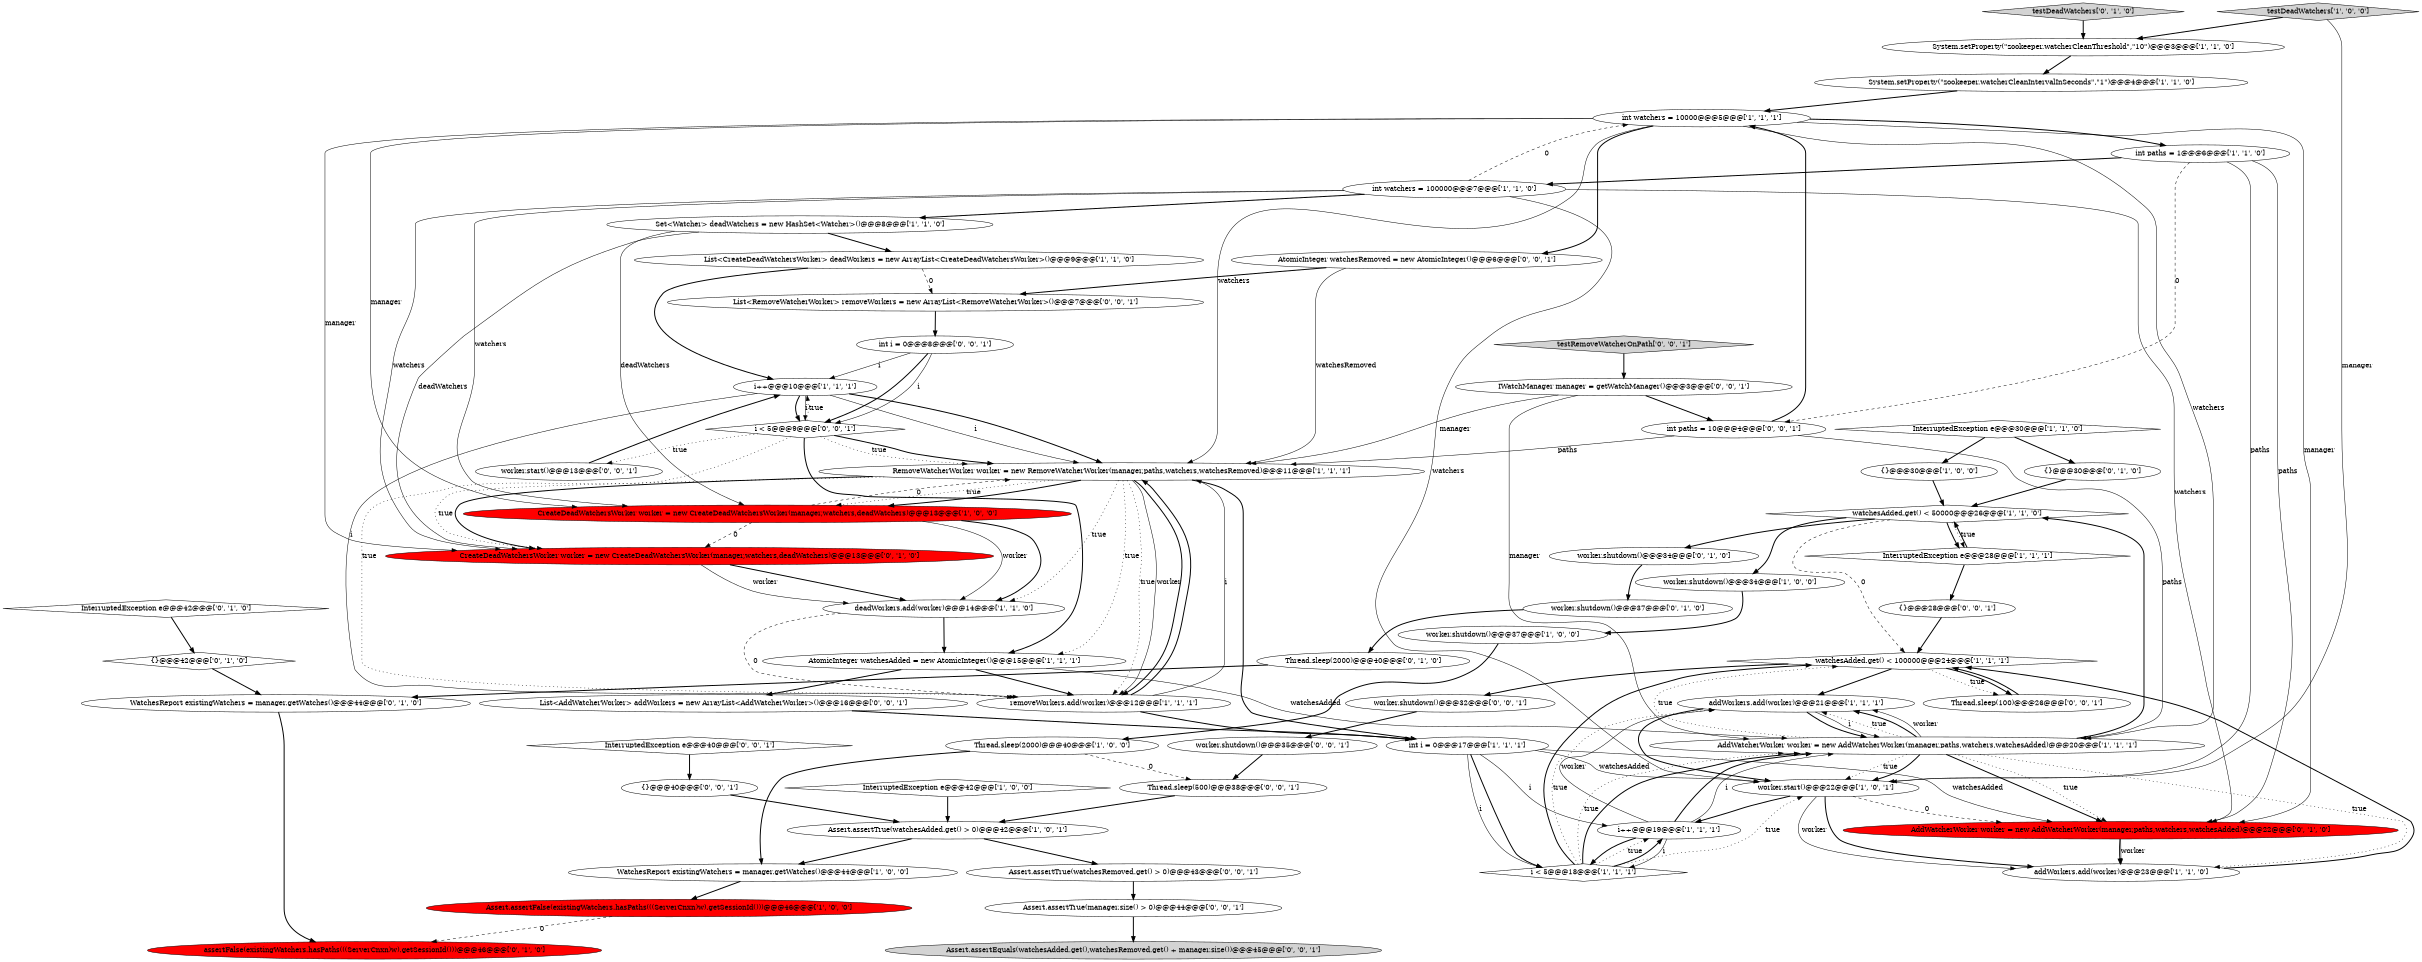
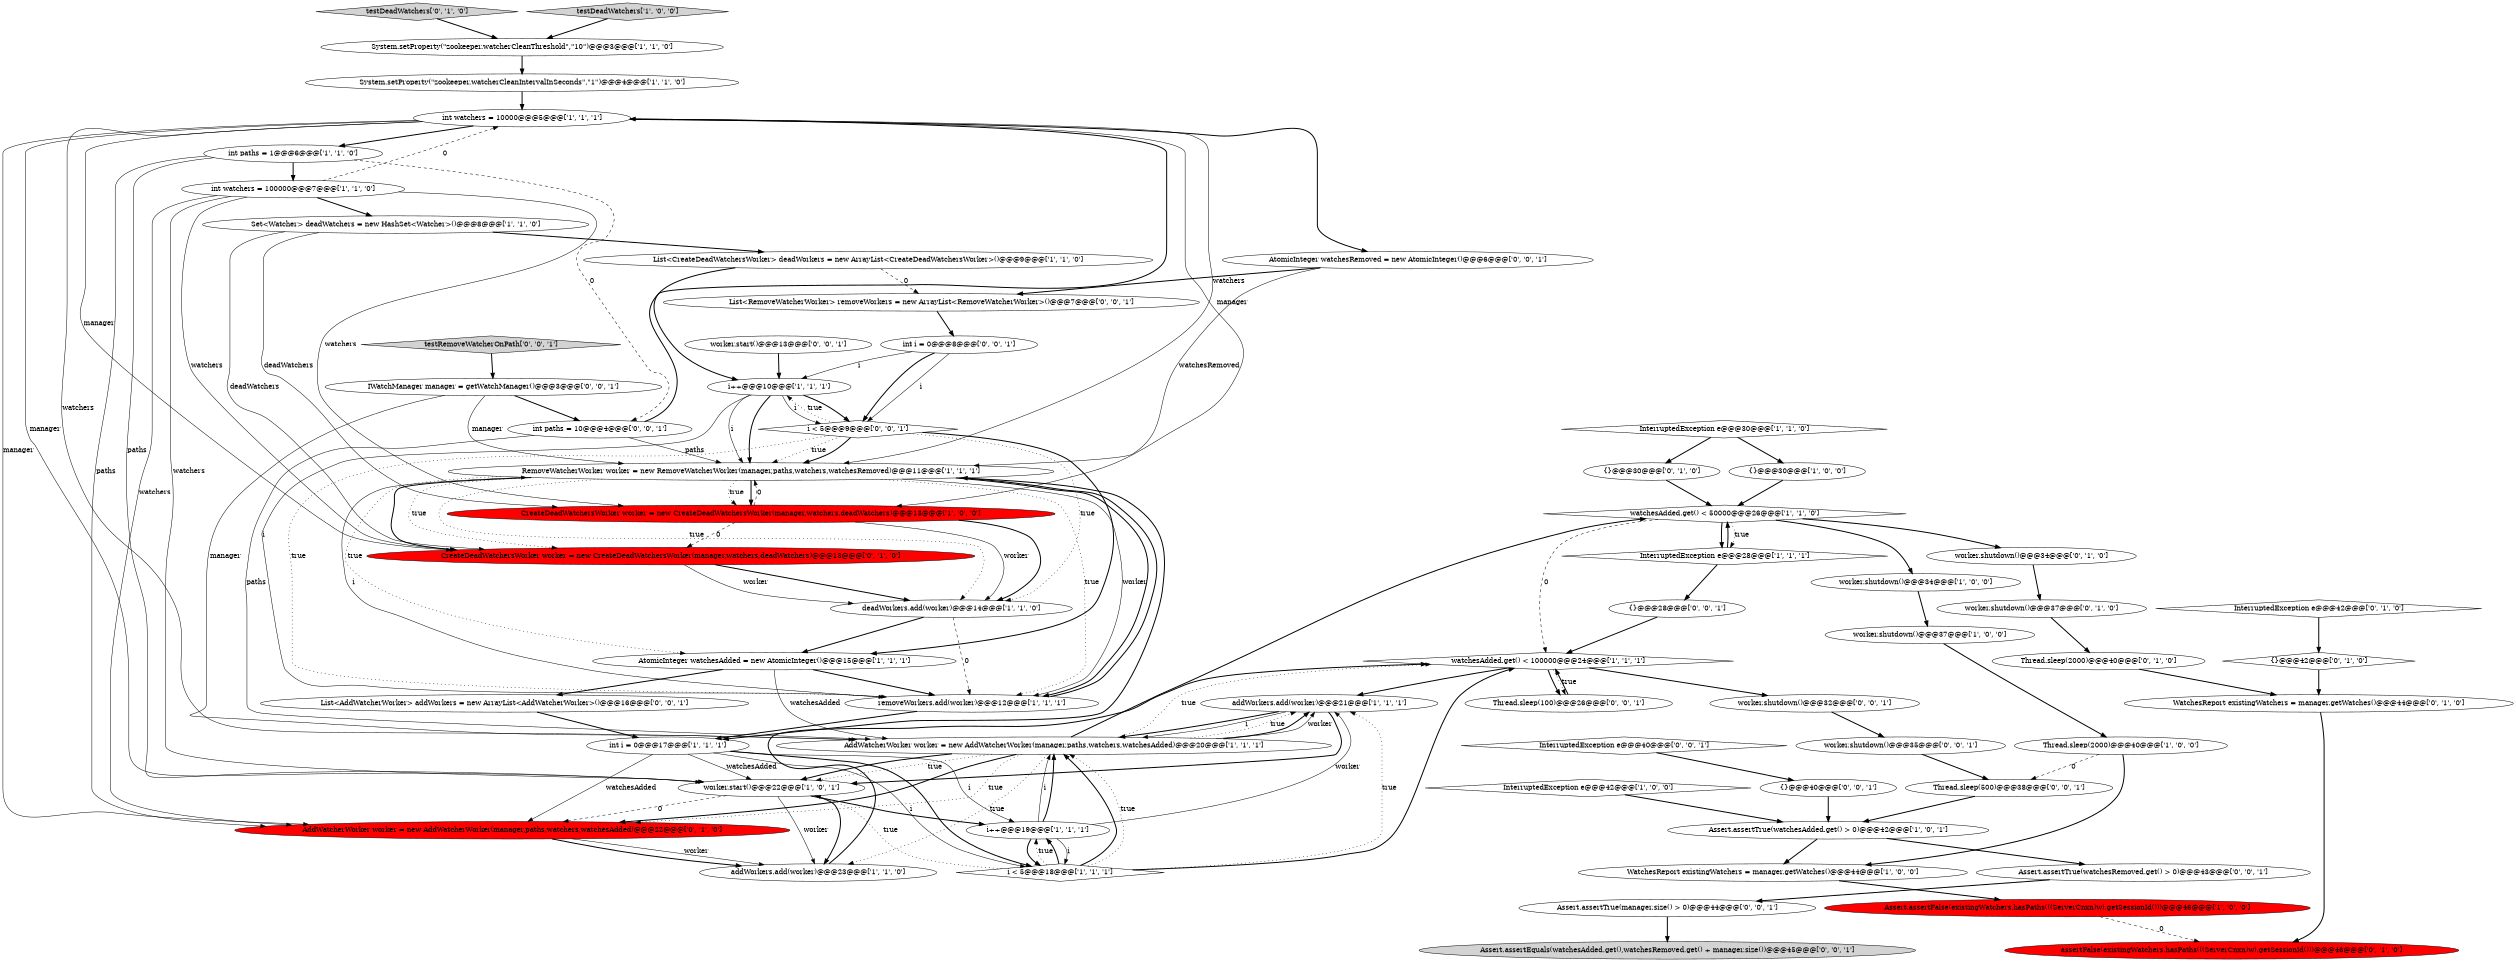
edge "i < 5@@@9@@@['0', '0', '1']" -> "worker.start()@@@13@@@['0', '0', '1']": now "i < 5@@@9@@@['0', '0', '1']" -> "deadWorkers.add(worker)@@@14@@@['1', '1', '0']"
edge "testDeadWatchers['1', '0', '0']" -> "worker.start()@@@22@@@['1', '0', '1']": now "int watchers = 10000@@@5@@@['1', '1', '1']" -> "worker.start()@@@22@@@['1', '0', '1']"
